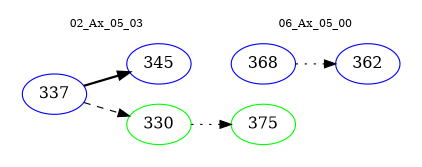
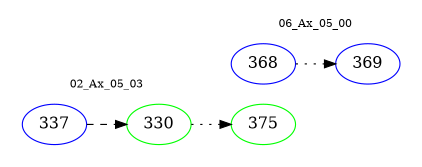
node "345": removed
node "362": label "362" -> "369"
